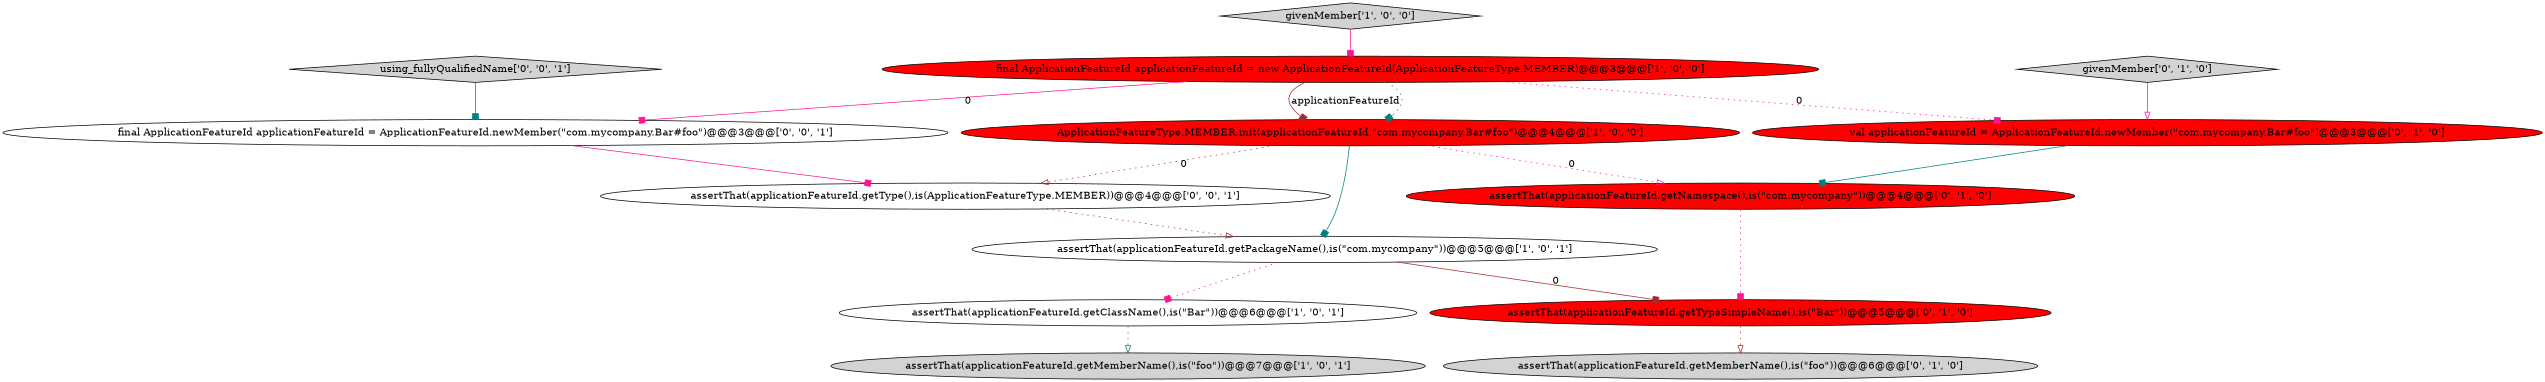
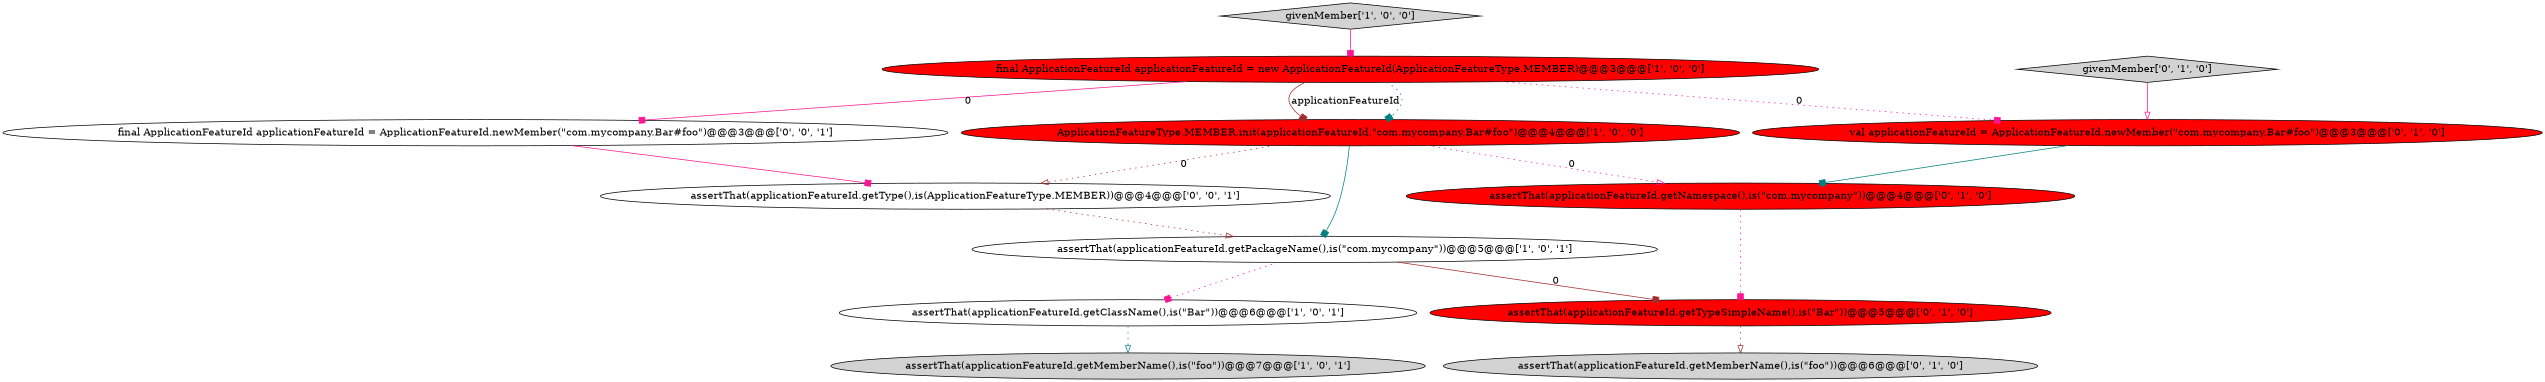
node "using_fullyQualifiedName['0', '0', '1']": removed
